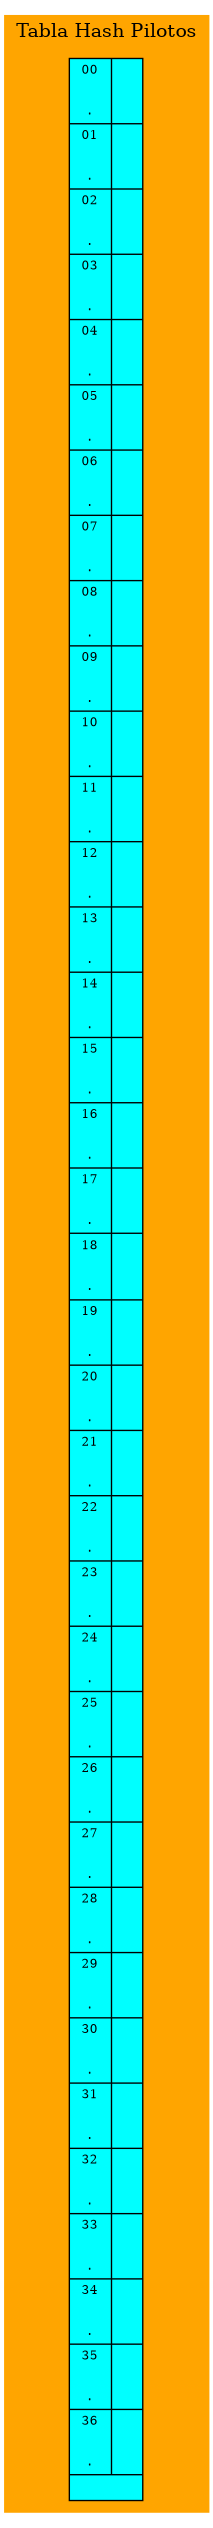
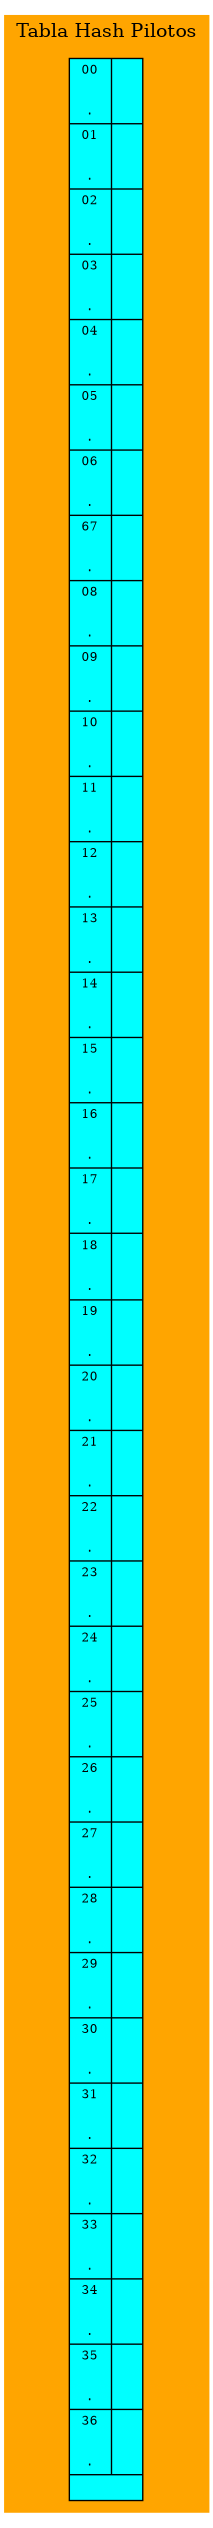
node "00": text "07" -> "67"
